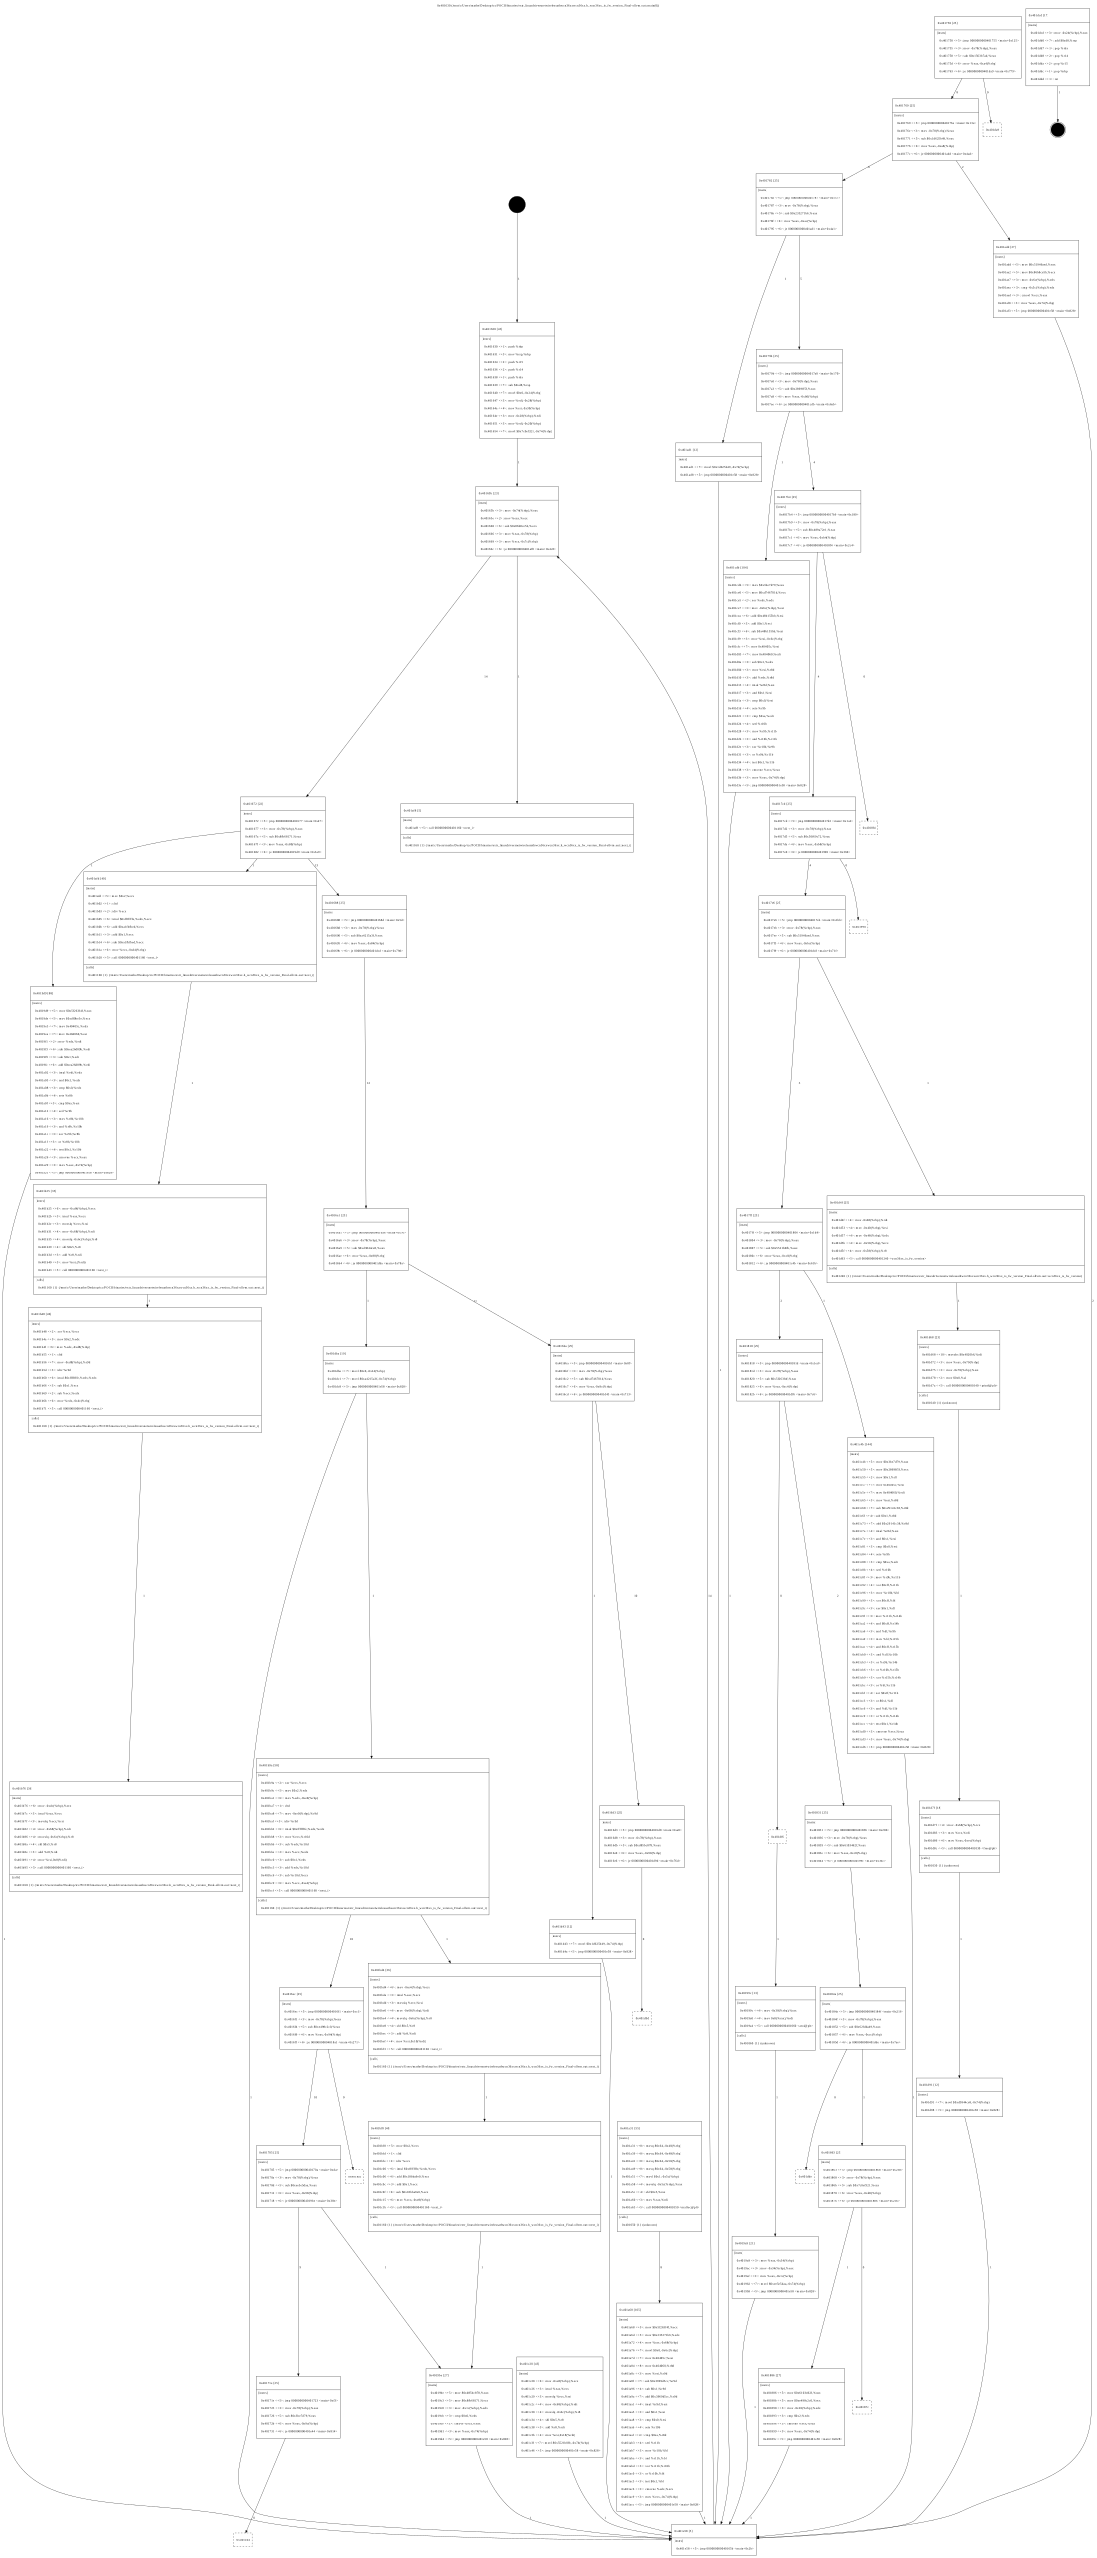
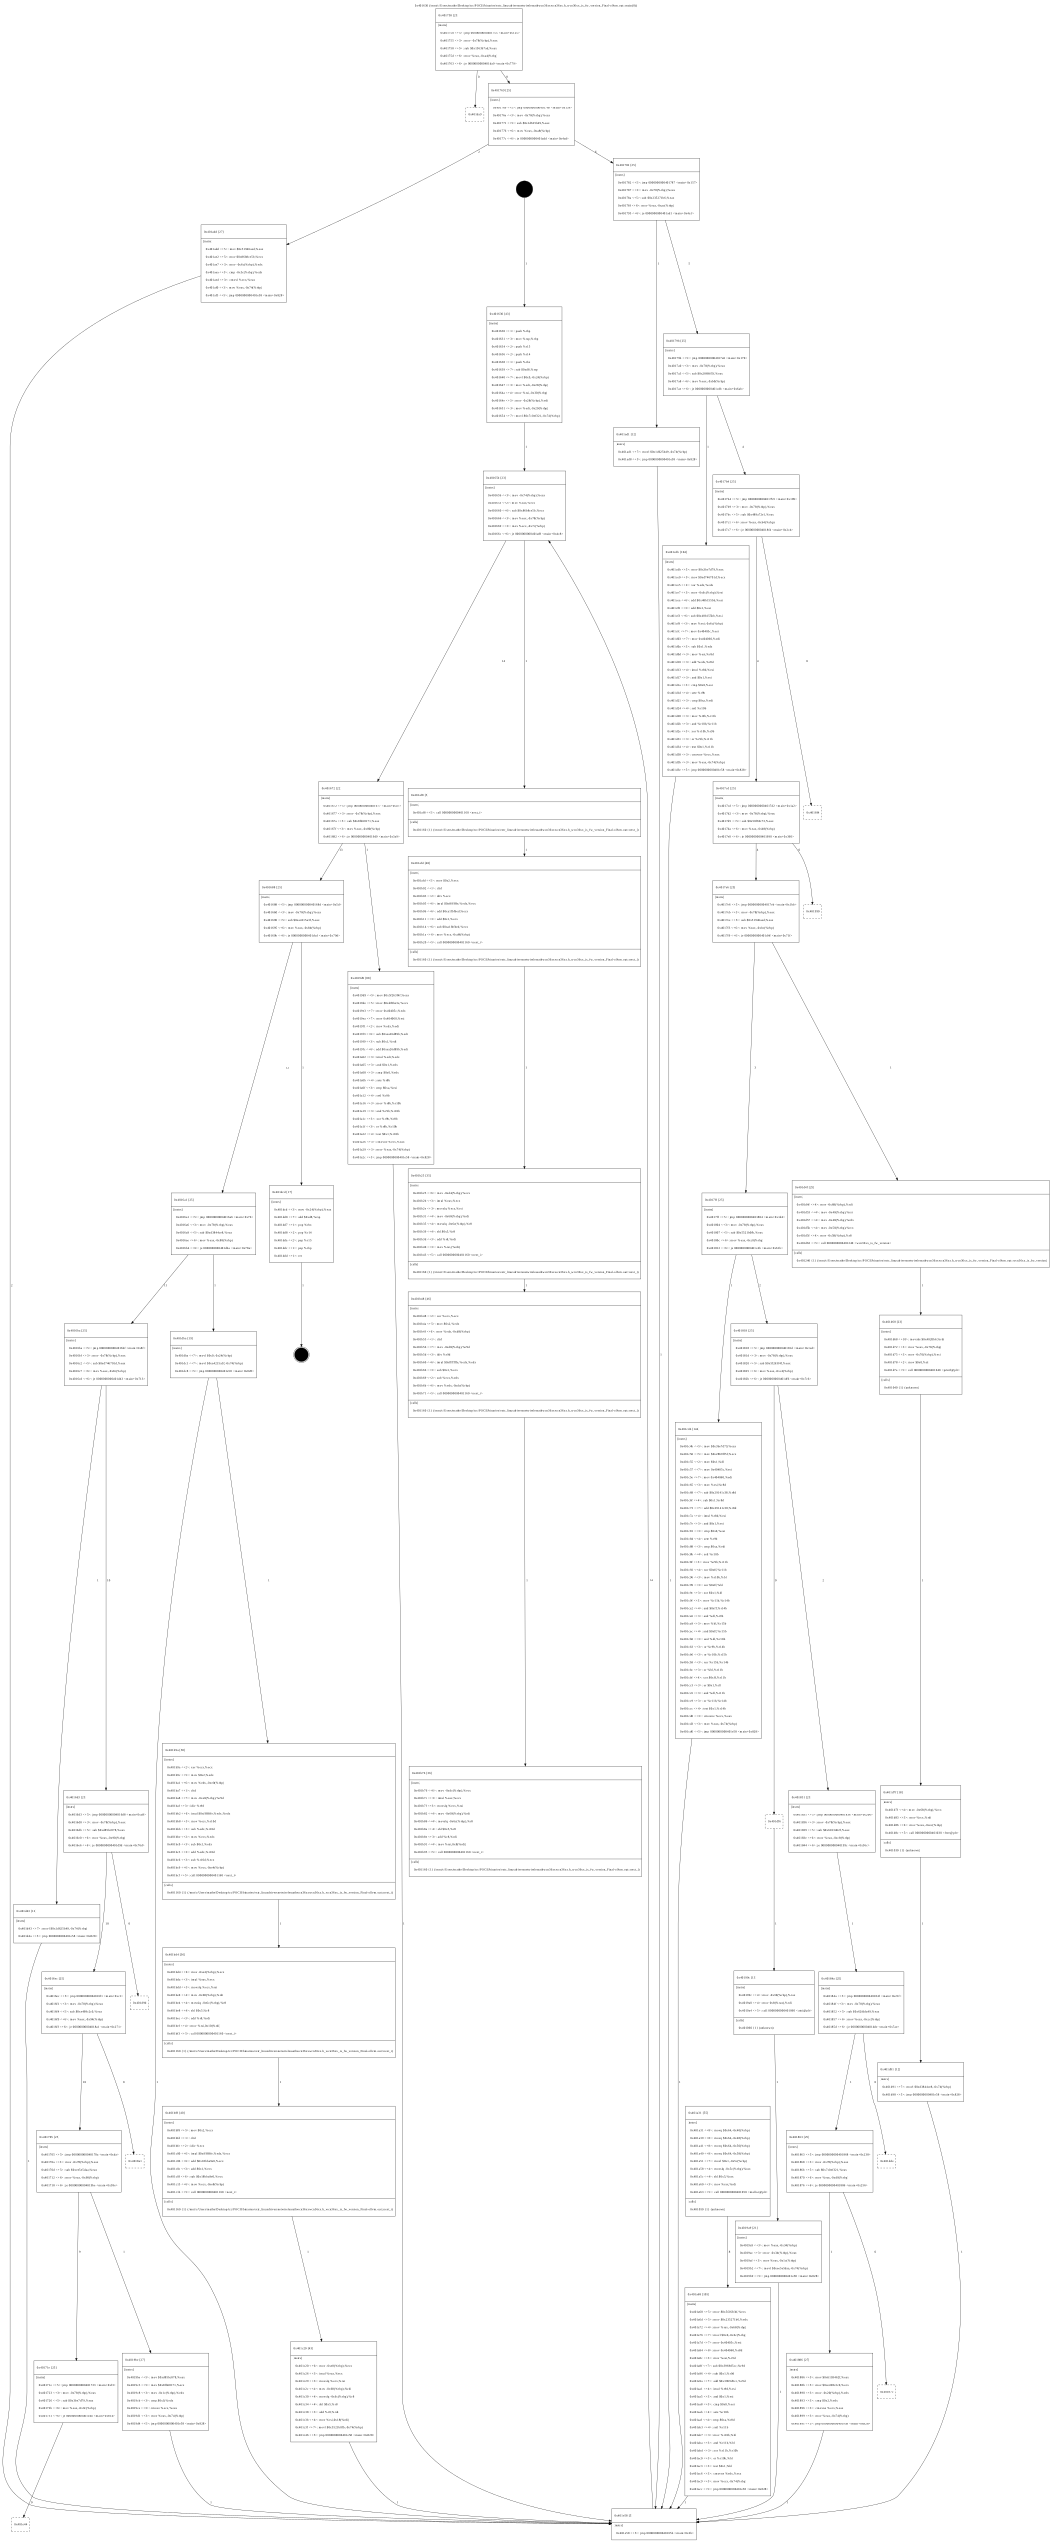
edge "0x401672 [22]" -> "0x401afd [40]": now "0x401af8 [5]" -> "0x401afd [40]"
edge "0x401688 [25]" -> "0x401dcd [17]": added, label "1"
edge "0x401b9a [58]" -> "0x4016ec [25]": now "0x4016d3 [25]" -> "0x4016ec [25]"
edge "0x401bf8 [40]" -> "0x4019be [27]": now "0x401bf8 [40]" -> "0x401c20 [43]"
